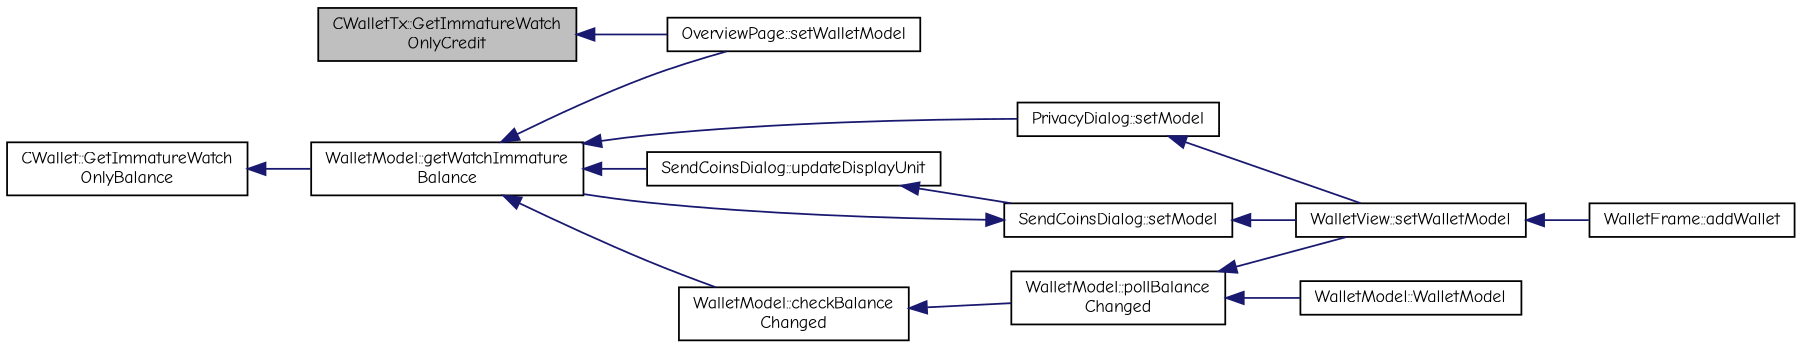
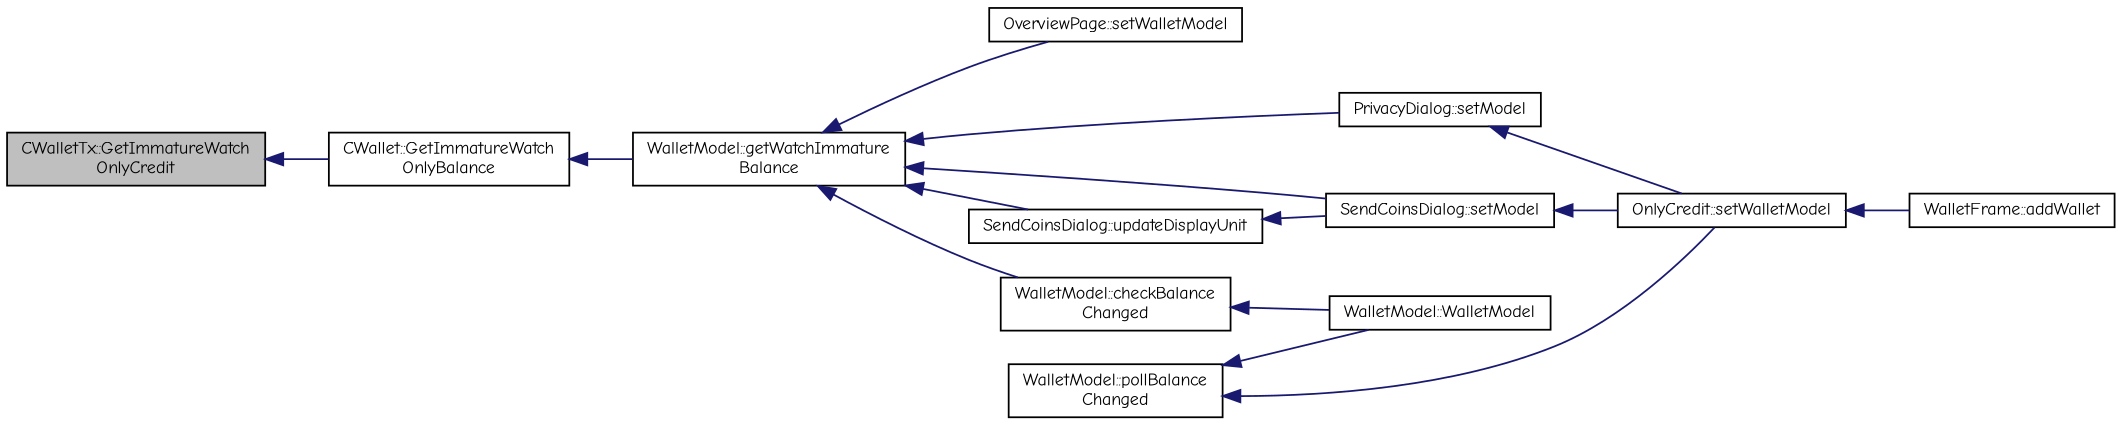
edge "OverviewPage::setWalletModel" -> "CWalletTx::GetImmatureWatch OnlyCredit": now "CWallet::GetImmatureWatch OnlyBalance" -> "CWalletTx::GetImmatureWatch OnlyCredit"
edge "WalletModel::getWatchImmature Balance" -> "SendCoinsDialog::setModel": reversed
node "WalletView::setWalletModel": label "WalletView::setWalletModel" -> "OnlyCredit::setWalletModel"
edge "WalletModel::pollBalance Changed" -> "WalletModel::checkBalance Changed": now "WalletModel::WalletModel" -> "WalletModel::checkBalance Changed"
